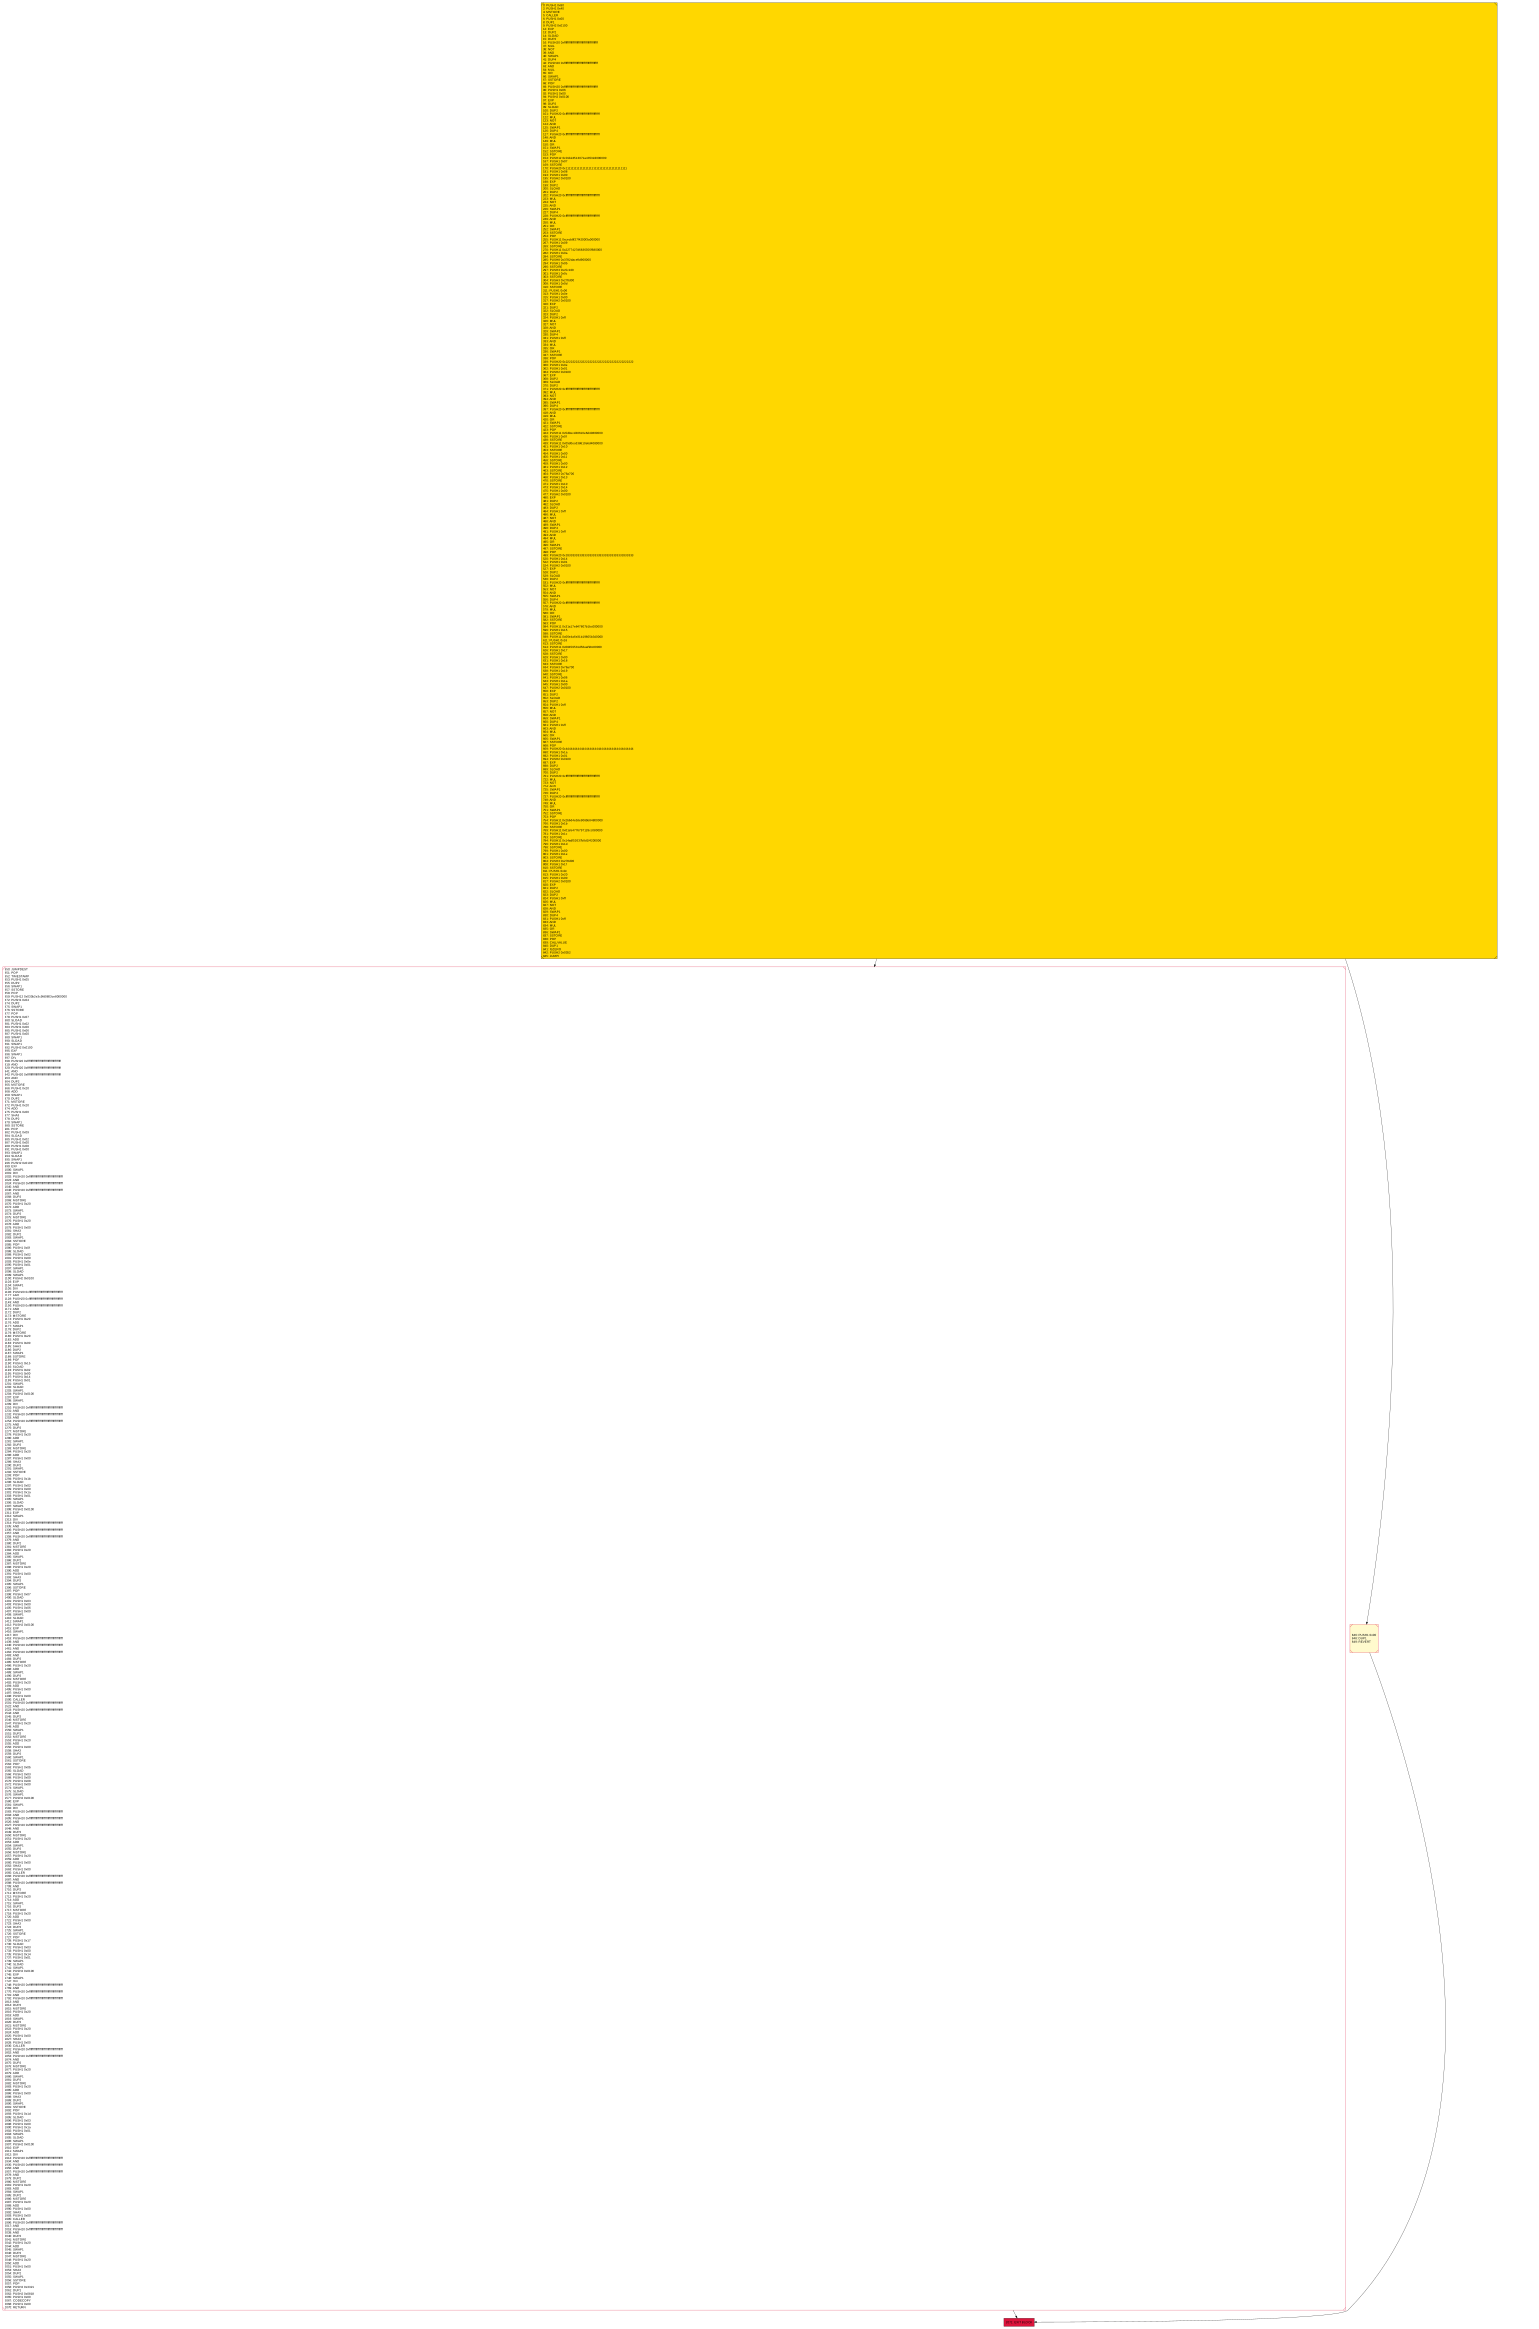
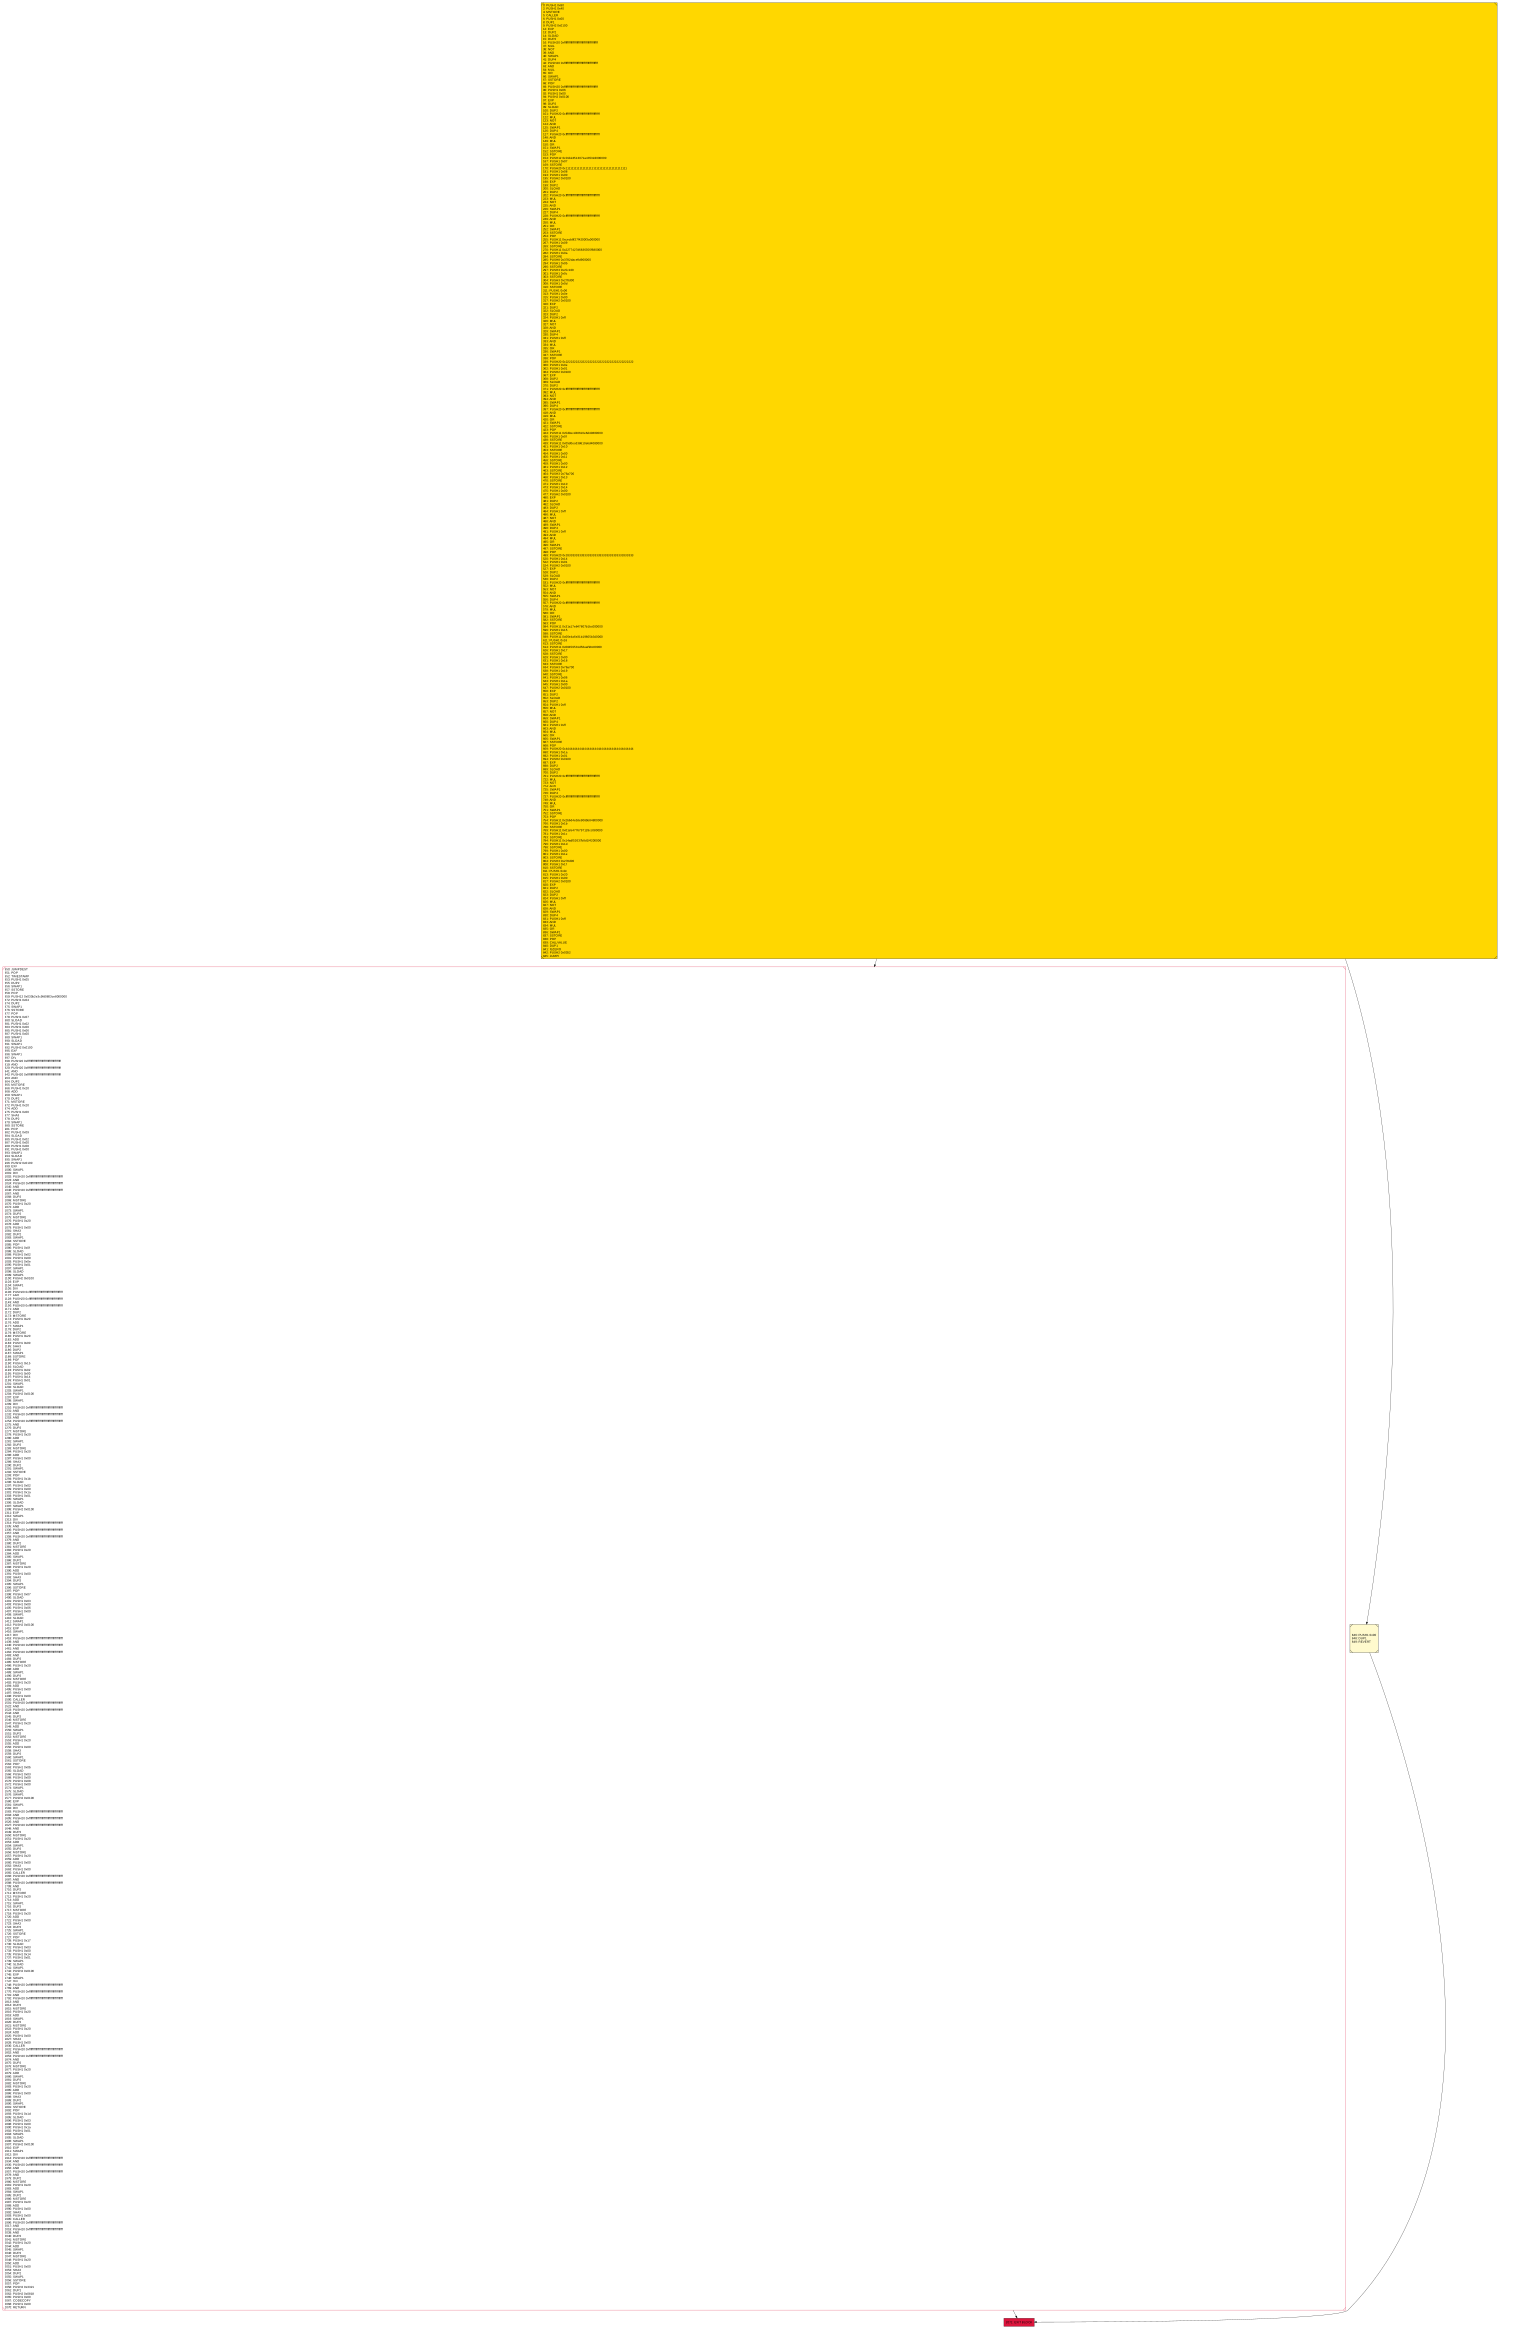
node "846: PUSH1 0x00 848: DUP1 849: REVERT": color crimson -> black
